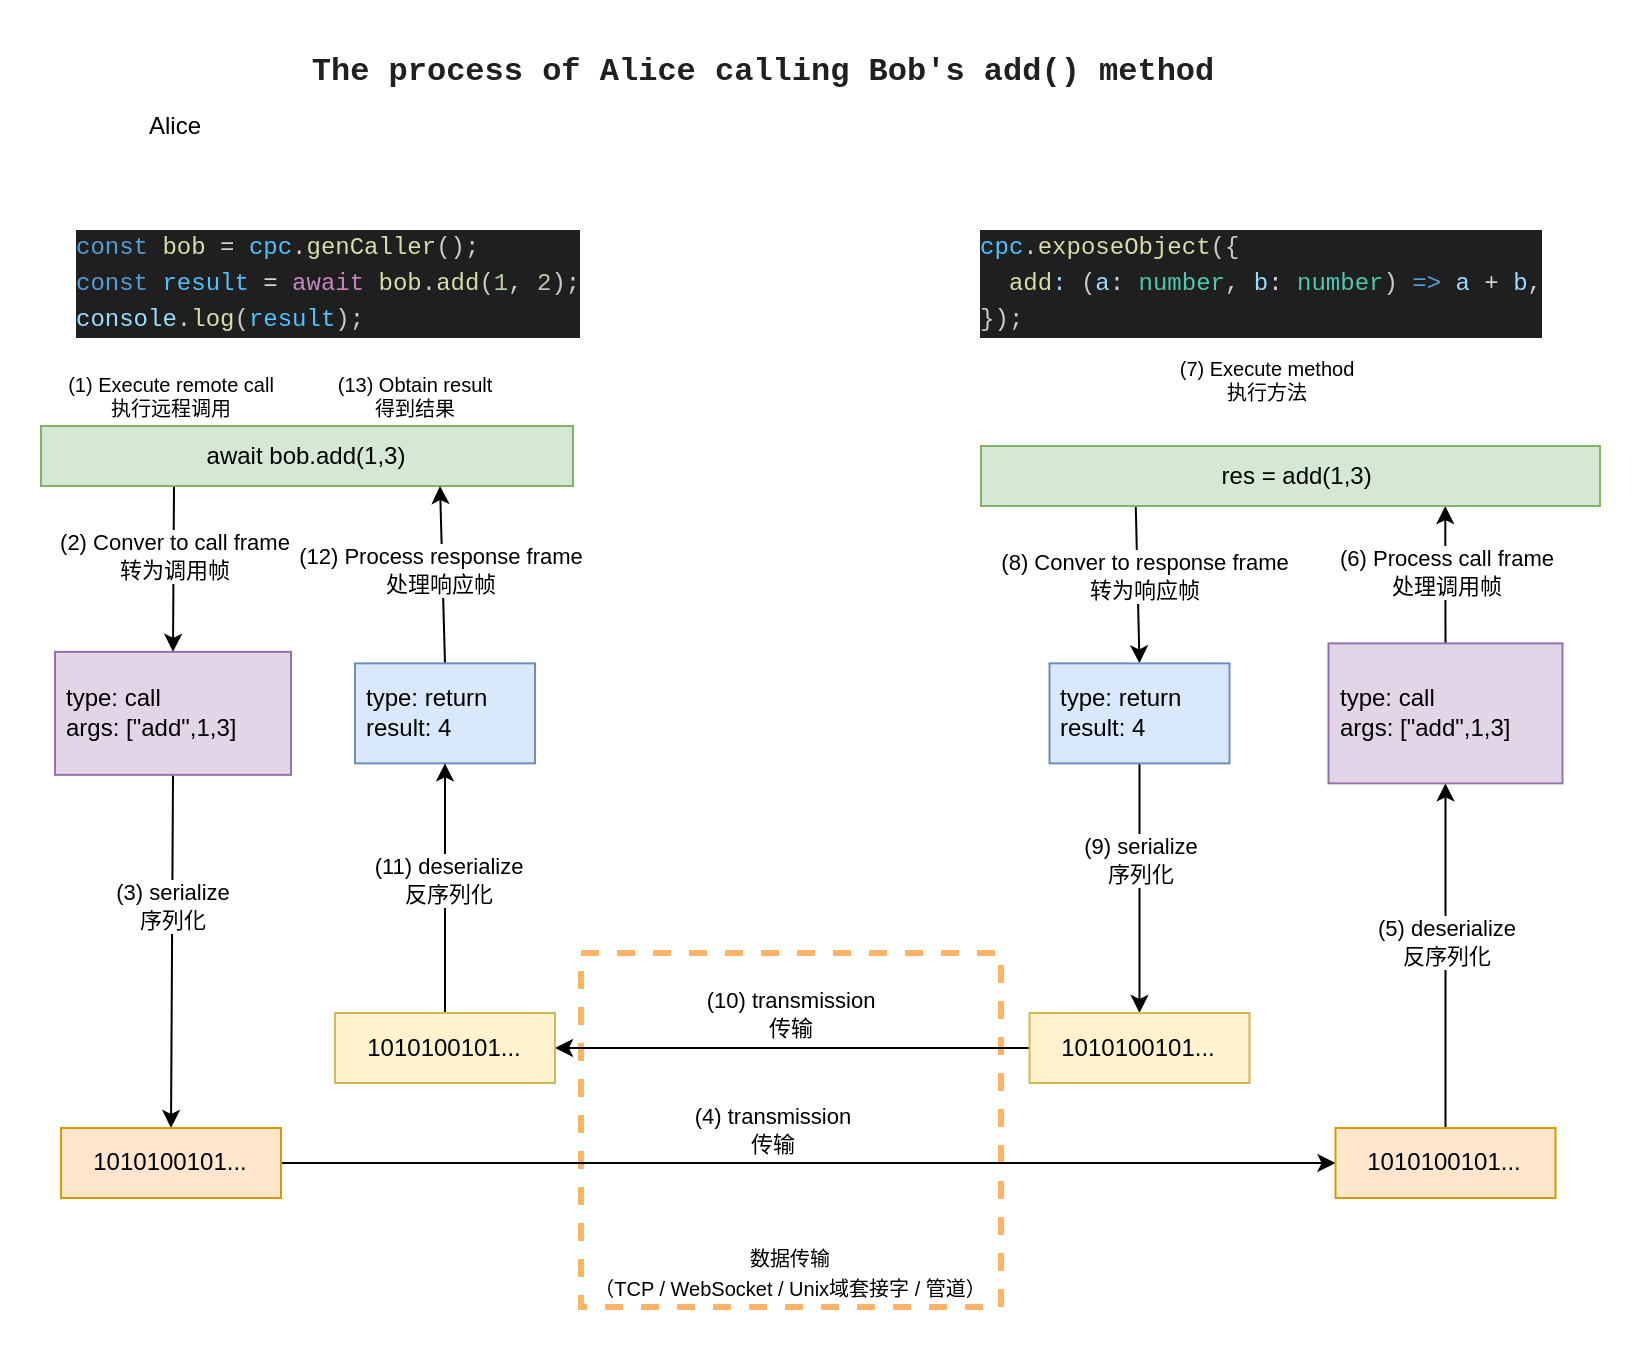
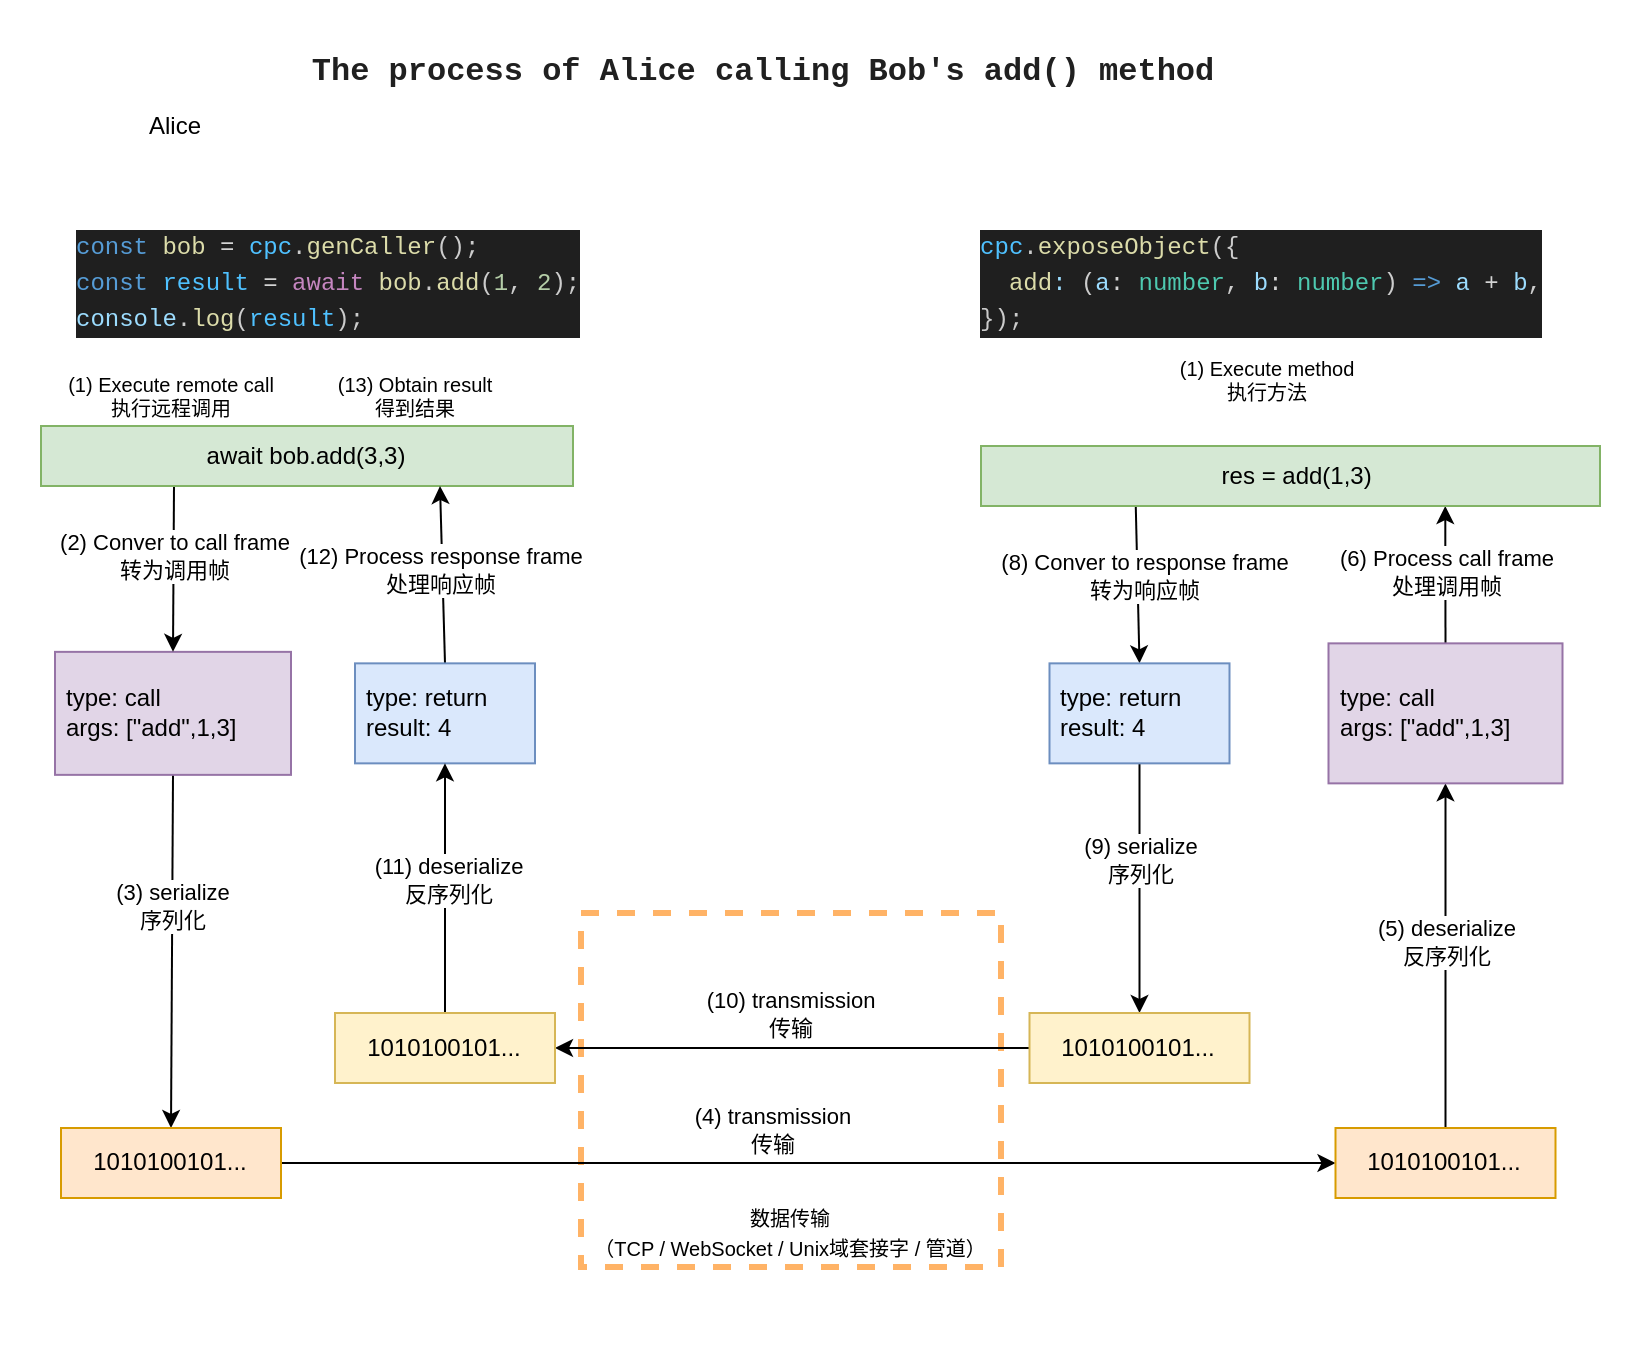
node "(7) Execute method 执行方法": label "(7) Execute method 执行方法" -> "(1) Execute method 执行方法"
node "await bob.add(1,3)": label "await bob.add(1,3)" -> "await bob.add(3,3)"
node "数据传输（TCP / WebSocket / Unix域套接字 / 管道）": moved (791, 1130) -> (791, 1090)
